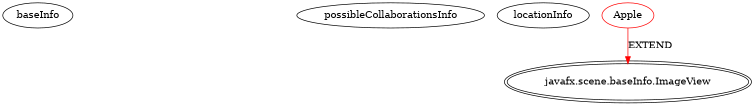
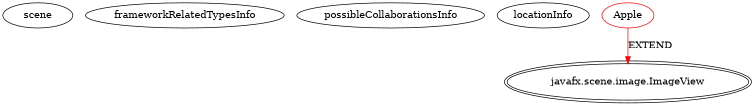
node "baseInfo": label "baseInfo" -> "scene"
node "frameworkRelatedTypesInfo": added
node "javafx.scene.baseInfo.ImageView": label "javafx.scene.baseInfo.ImageView" -> "javafx.scene.image.ImageView"
